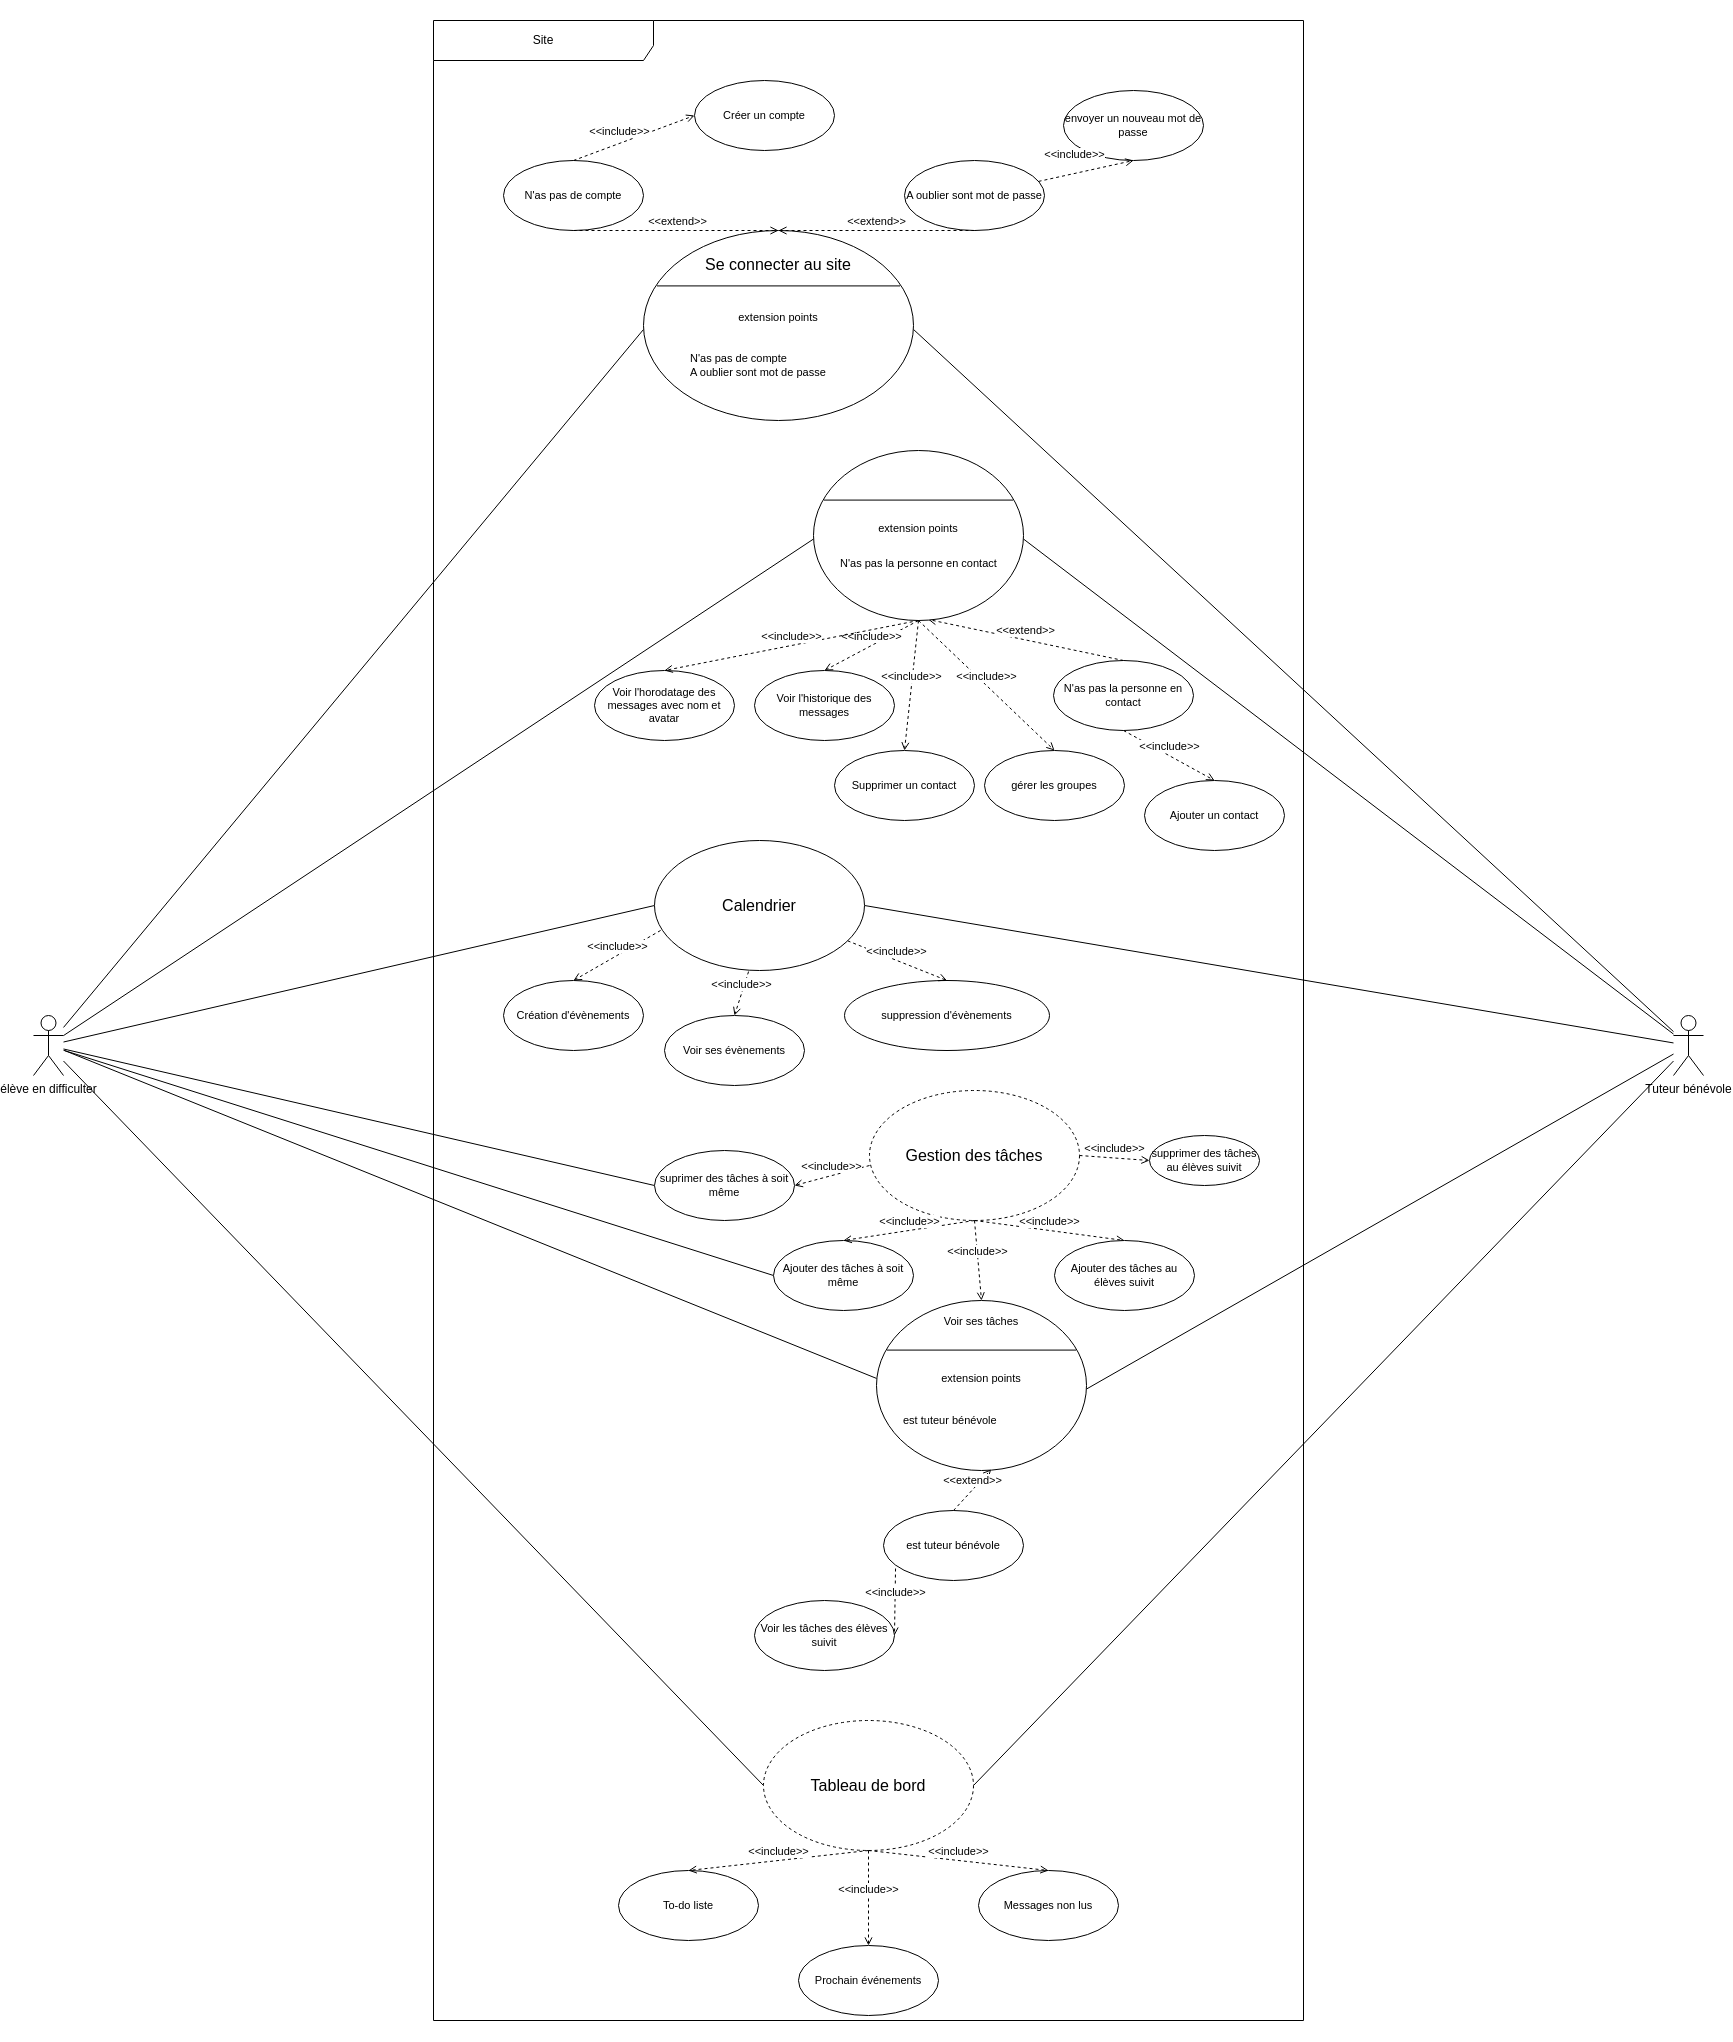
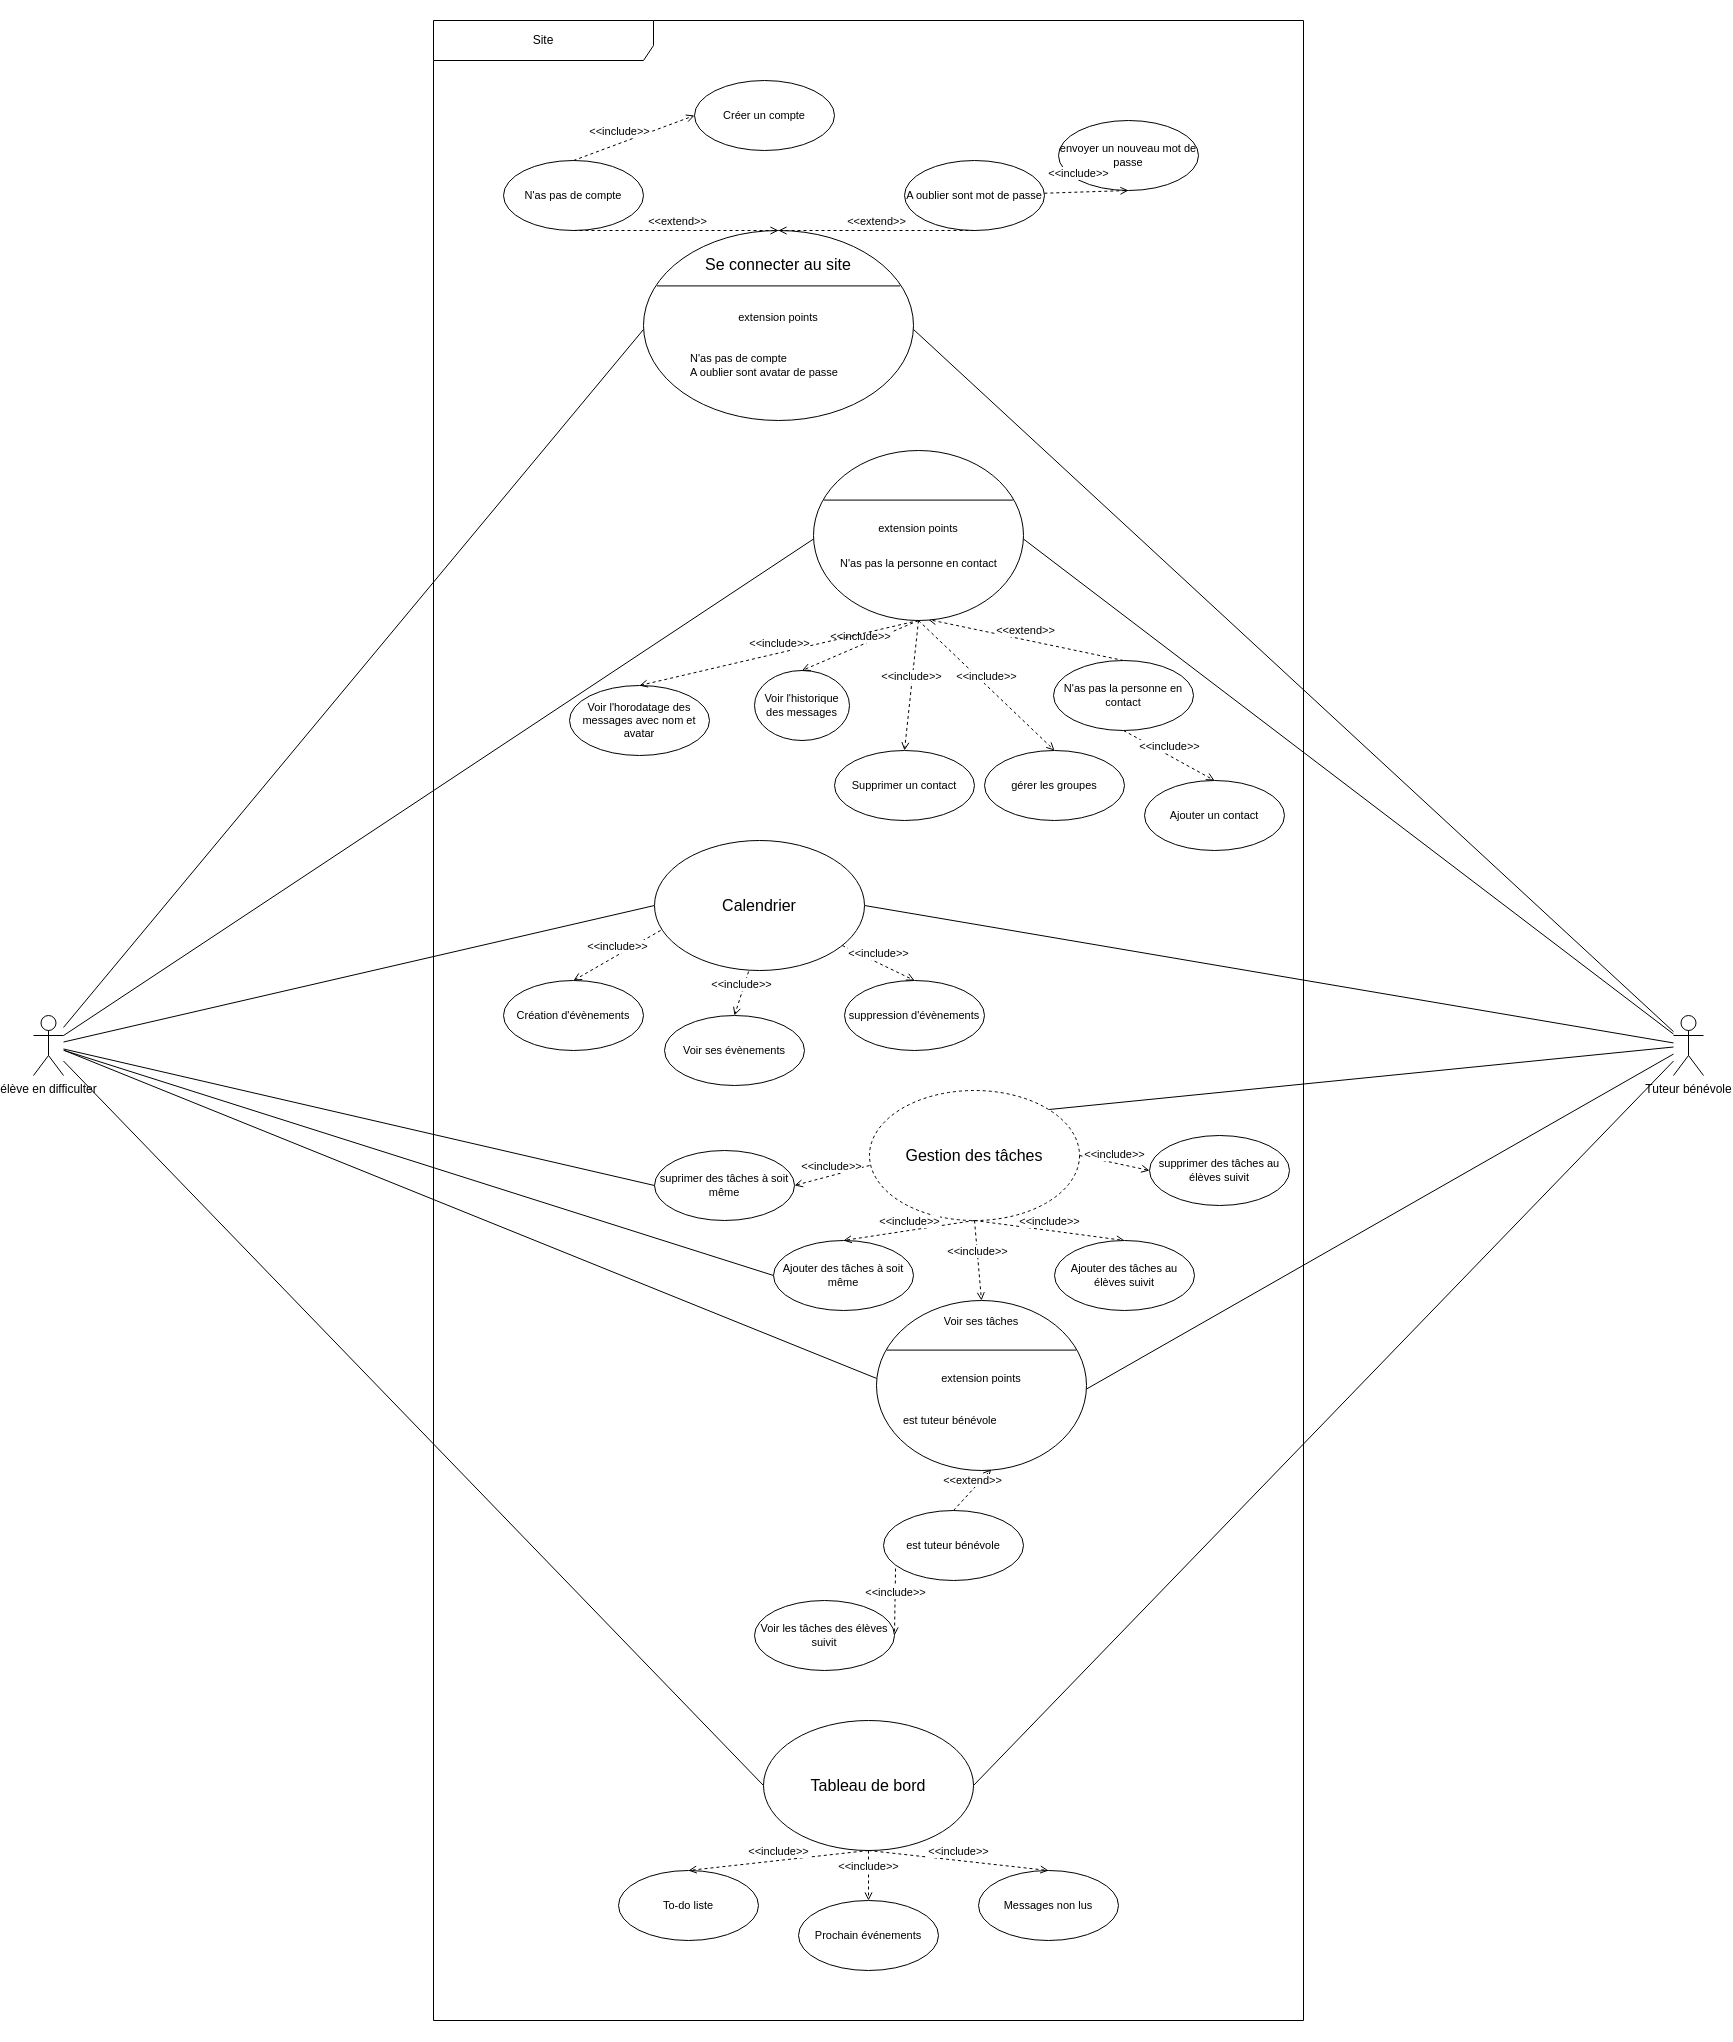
node "envoyer un nouveau mot de passe": moved (1134, 126) -> (1129, 156)
node "N'as pas de compte A oublier sont mot de passe": label "N'as pas de compte A oublier sont mot de passe" -> "N'as pas de compte A oublier sont avatar de passe"
node "Voir l'horodatage des messages avec nom et avatar": moved (665, 706) -> (640, 721)
node "Voir l'historique des messages": size 140x70 -> 95x70
node "suppression d'évènements": size 205x70 -> 140x70
edge "Tuteur bénévole" -- "Gestion des tâches": added
node "supprimer des tâches au élèves suivit": size 110x50 -> 140x70
node "Tableau de bord": style dashed -> solid
node "Prochain événements": moved (869, 1981) -> (869, 1936)
